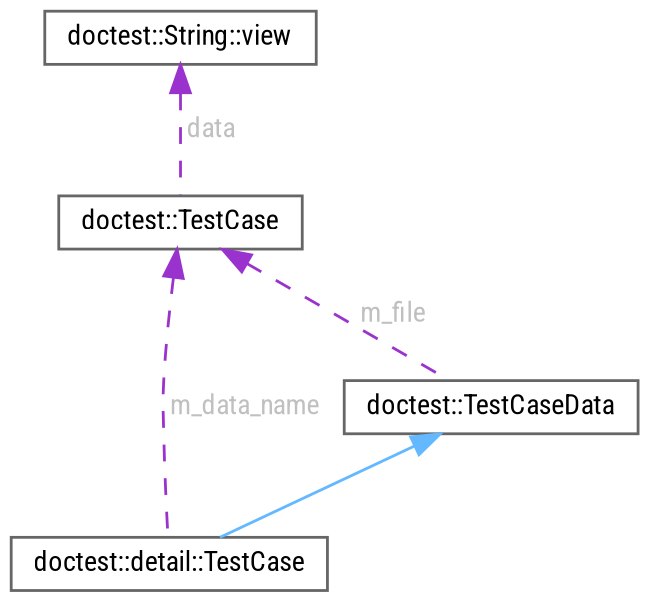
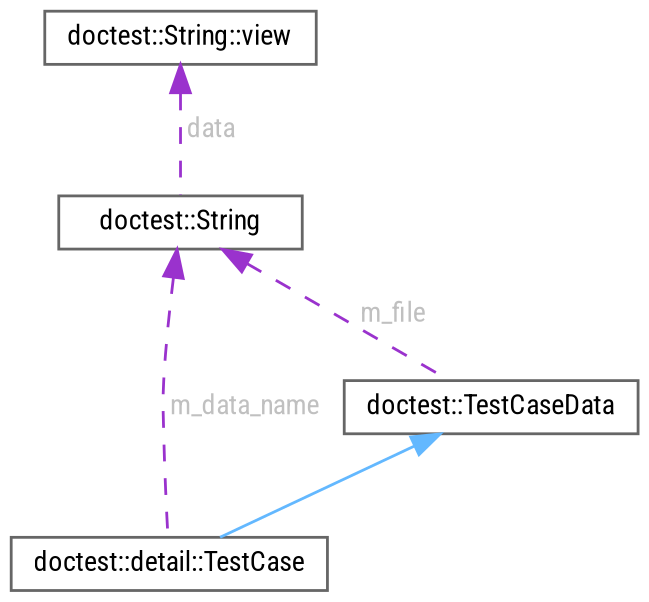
node "doctest::TestCase": label "doctest::TestCase" -> "doctest::String"
